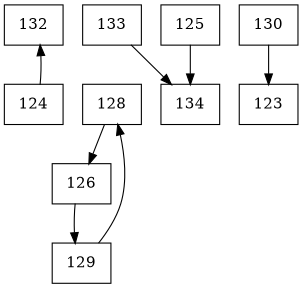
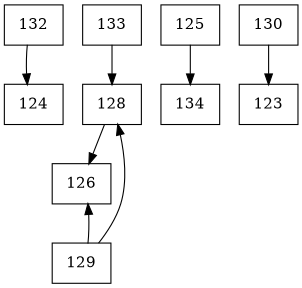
edge "133" -> "134": now "133" -> "128"
edge "124" -> "132": reversed
edge "126" -> "129": reversed
